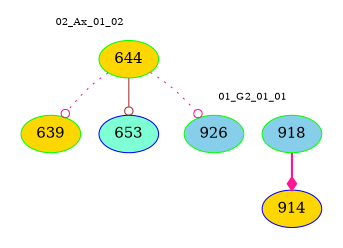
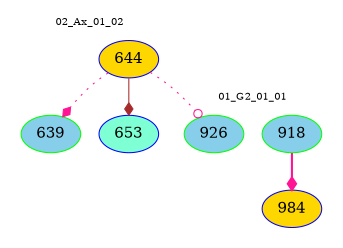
node "644": color green -> blue
edge "644" -> "639": arrowhead odot -> diamond
edge "644" -> "653": arrowhead odot -> diamond
node "639": fillcolor gold -> skyblue
node "914": label "914" -> "984"
